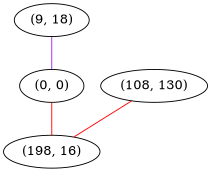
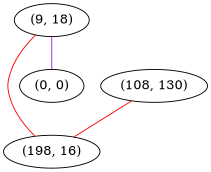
edge "(0, 0)" -- "(198, 16)": now "(9, 18)" -- "(198, 16)"
